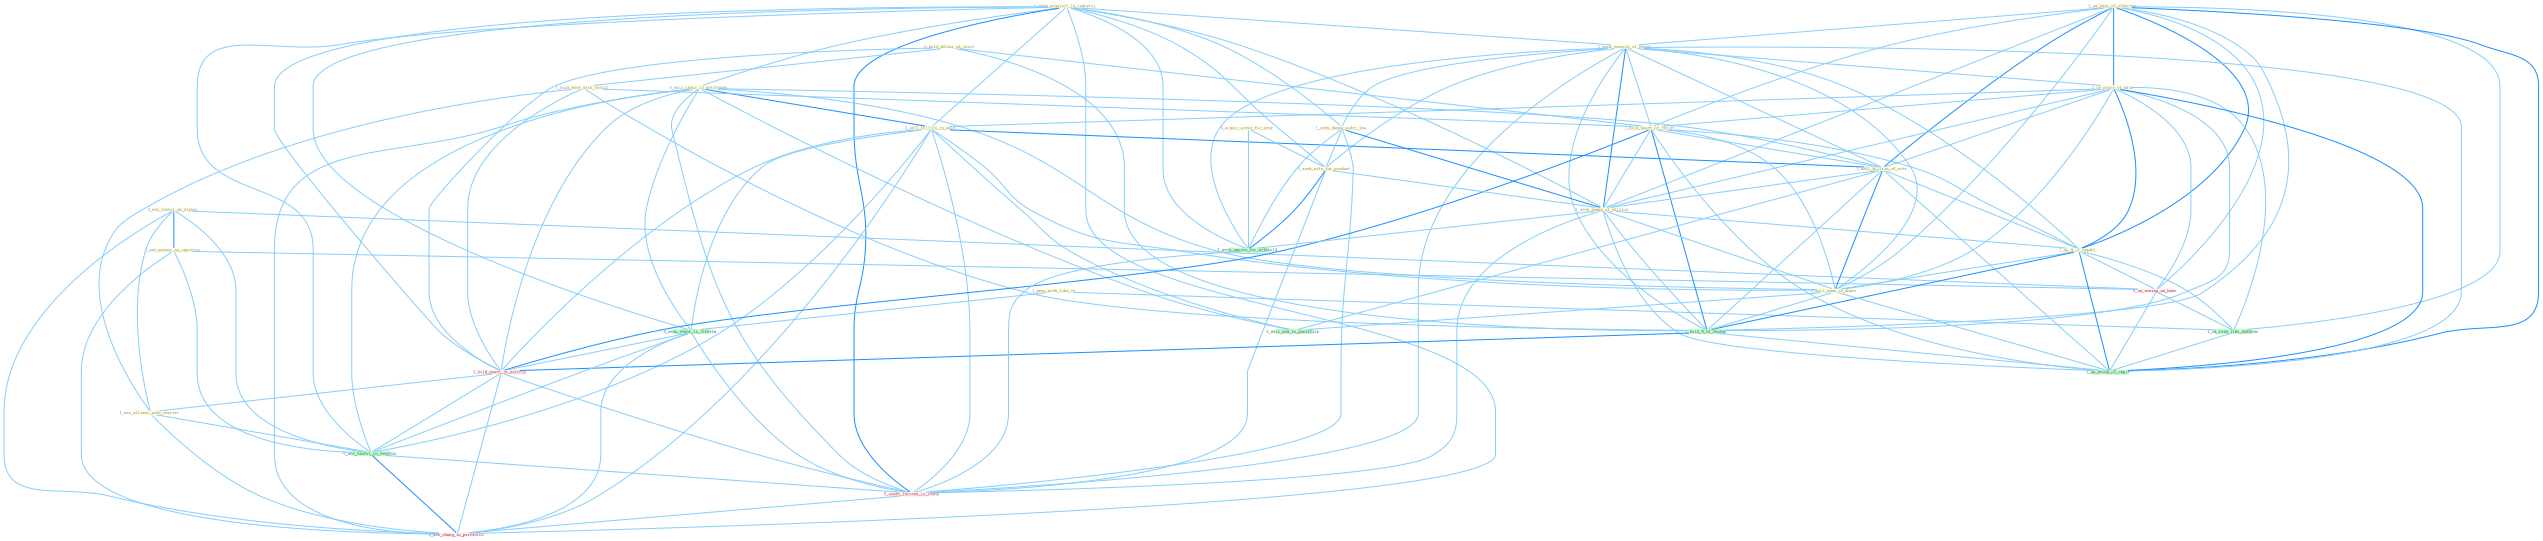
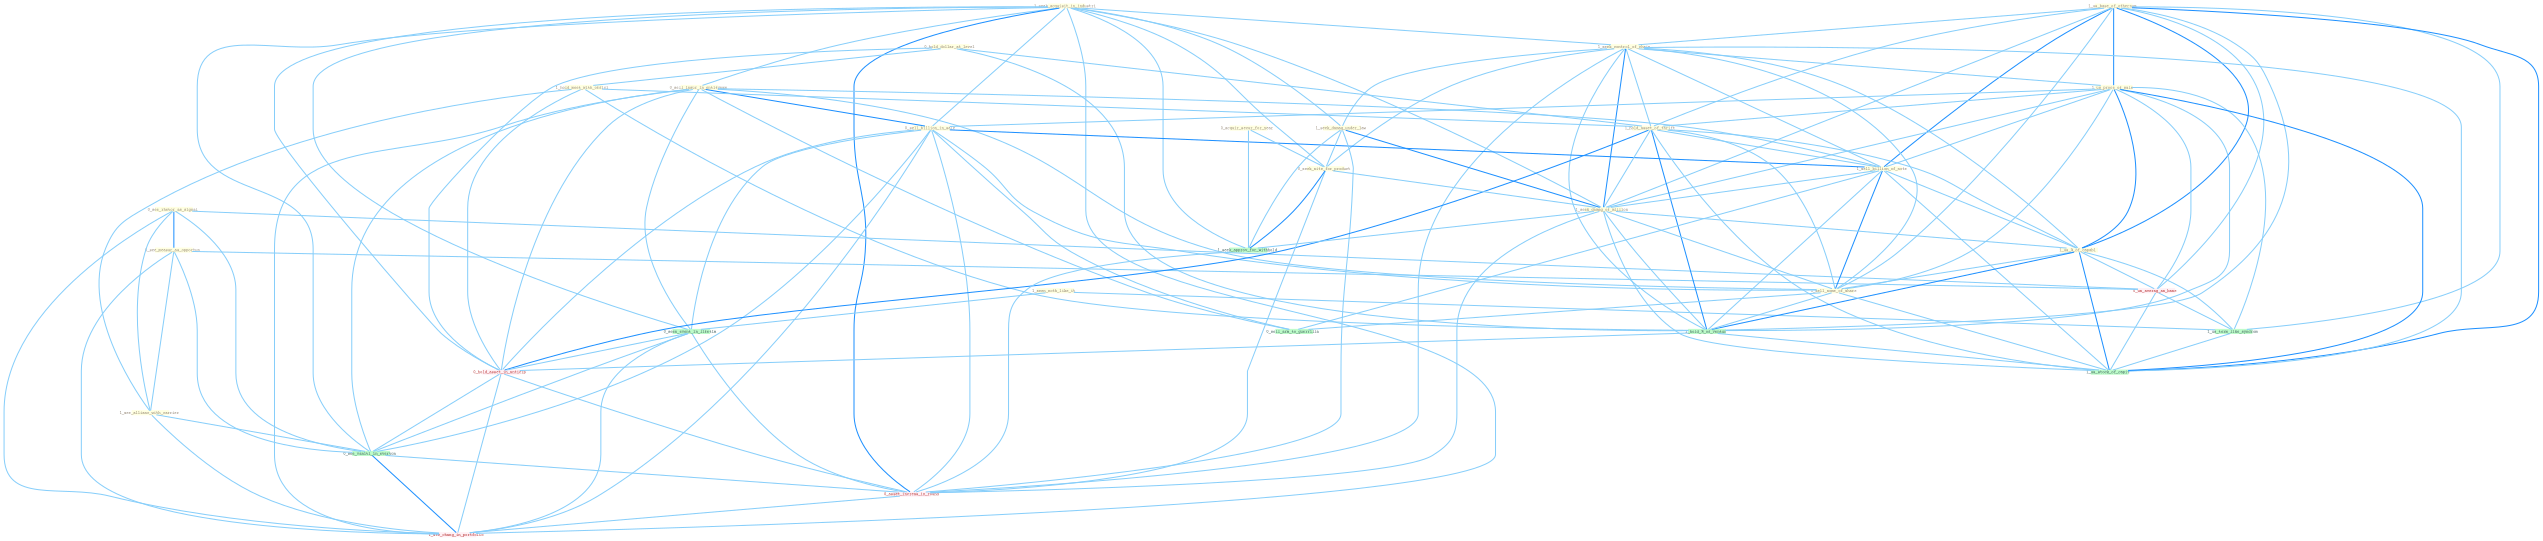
edge "1_seek_control_of_chain" -- "1_seek_approv_for_withhold": removed
edge "0_sell_insur_in_entitynam" -- "0_asset_increas_in_round": removed
edge "1_hold_%_of_ventur" -- "0_hold_asset_in_anticip": color #1e90ff -> #87cefa
edge "0_hold_asset_in_anticip" -- "1_see_allianc_with_carrier": now "0_see_measur_as_opportun" -- "1_see_allianc_with_carrier"
